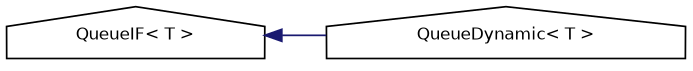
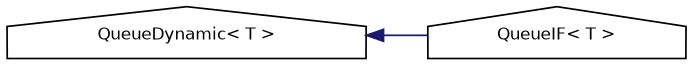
edge "QueueDynamic< T >" -> "QueueIF< T >": reversed
